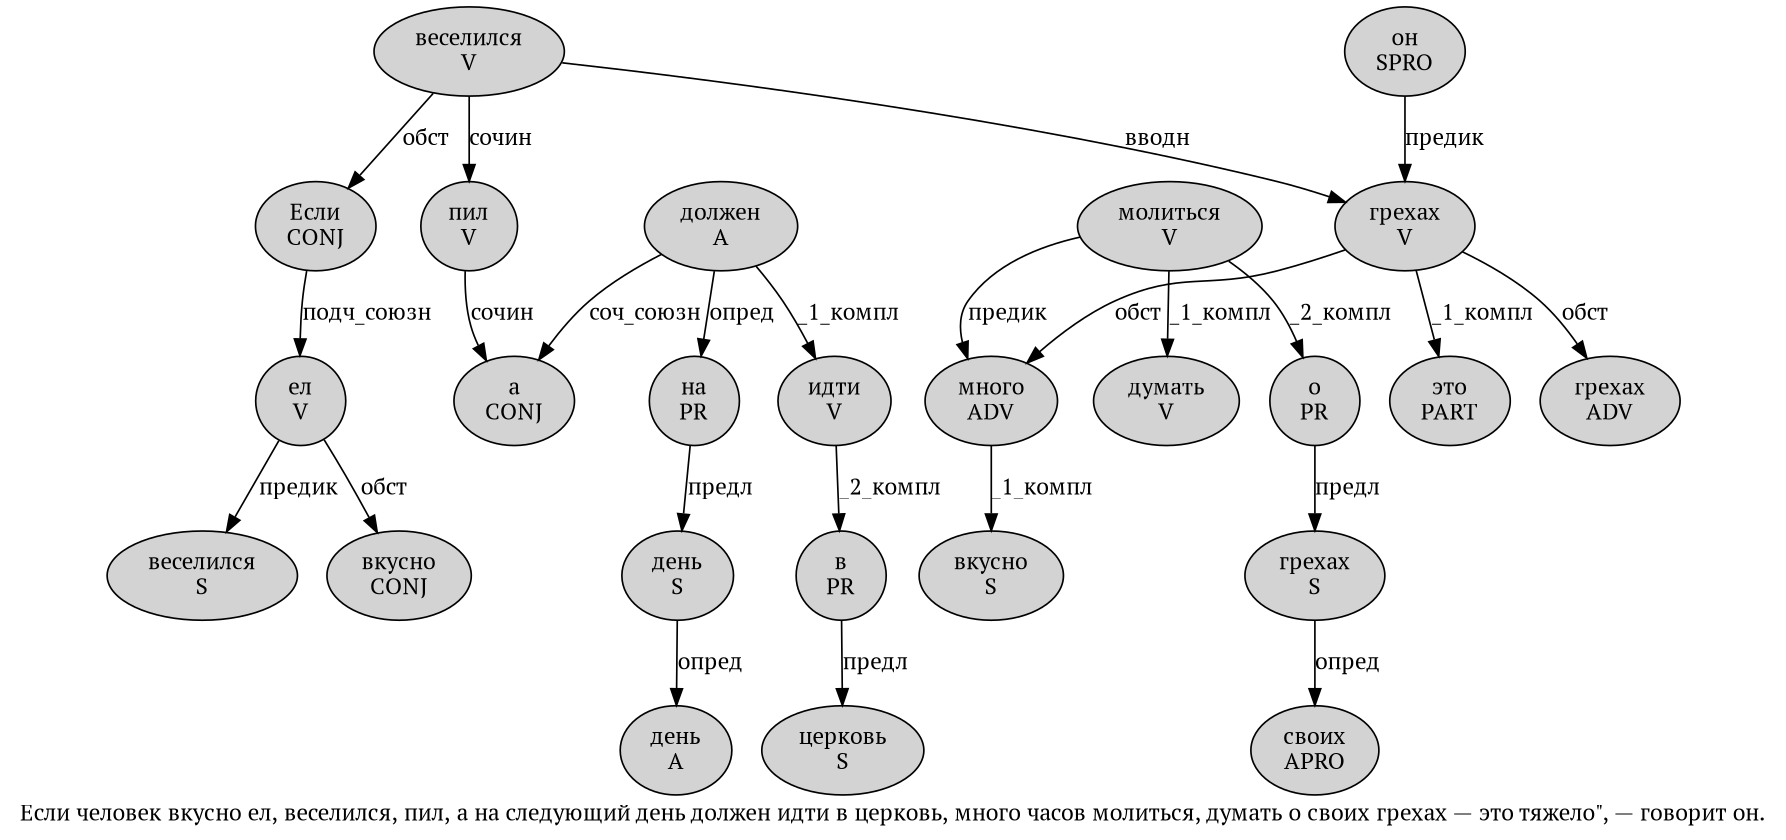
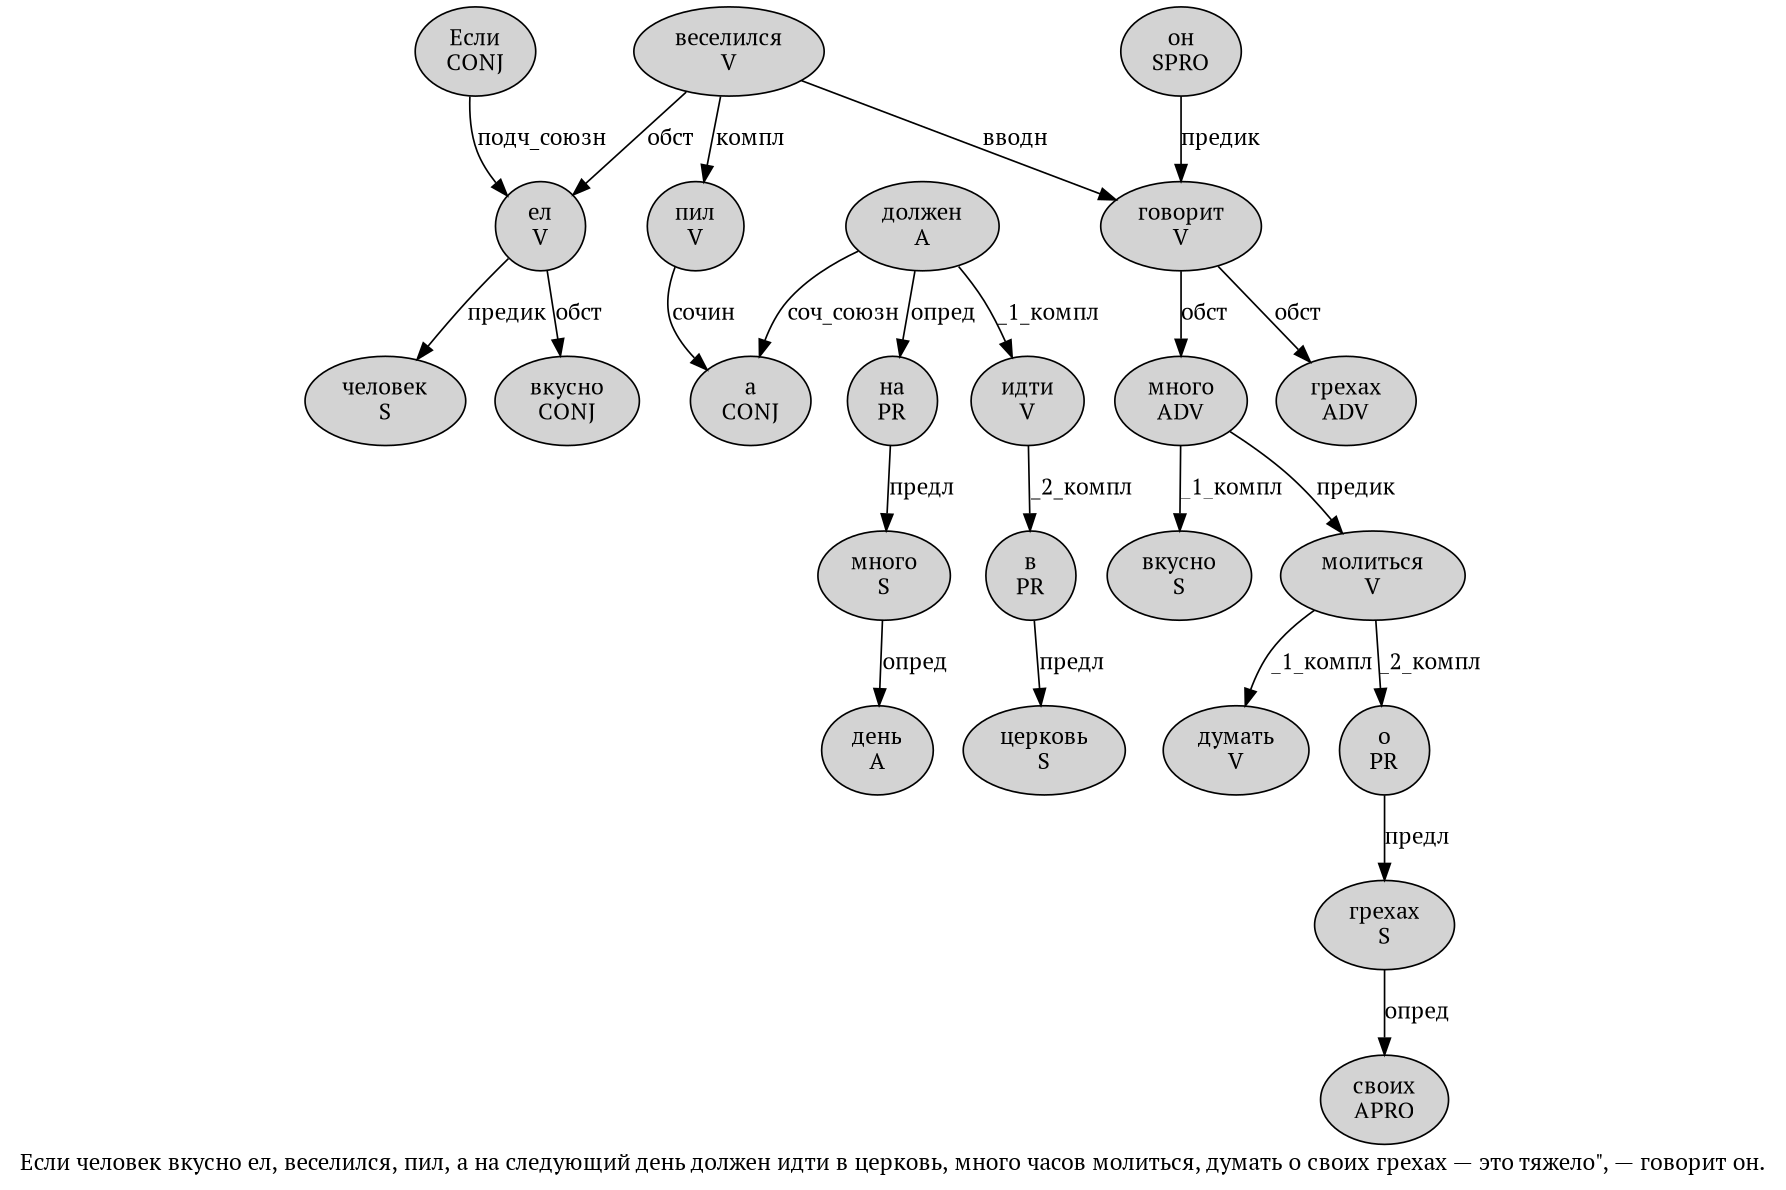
edge "веселился V" -> "Если CONJ": now "веселился V" -> "ел V"
edge "веселился V" -> "пил V": label "сочин" -> "компл"
node "грехах V": label "грехах V" -> "говорит V"
edge "молиться V" -> "много ADV": reversed
node "это PART": removed
node "веселился S": label "веселился S" -> "человек S"
node "день S": label "день S" -> "много S"
